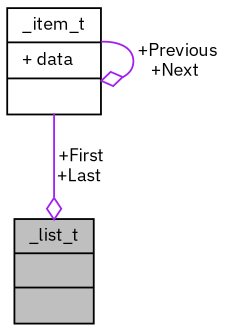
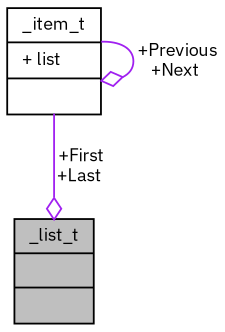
node "_item_t": text "+ data" -> "+ list"
